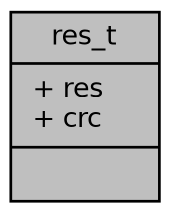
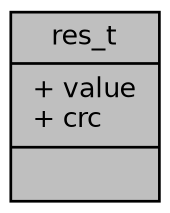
node "res_t": text "+ res" -> "+ value"
